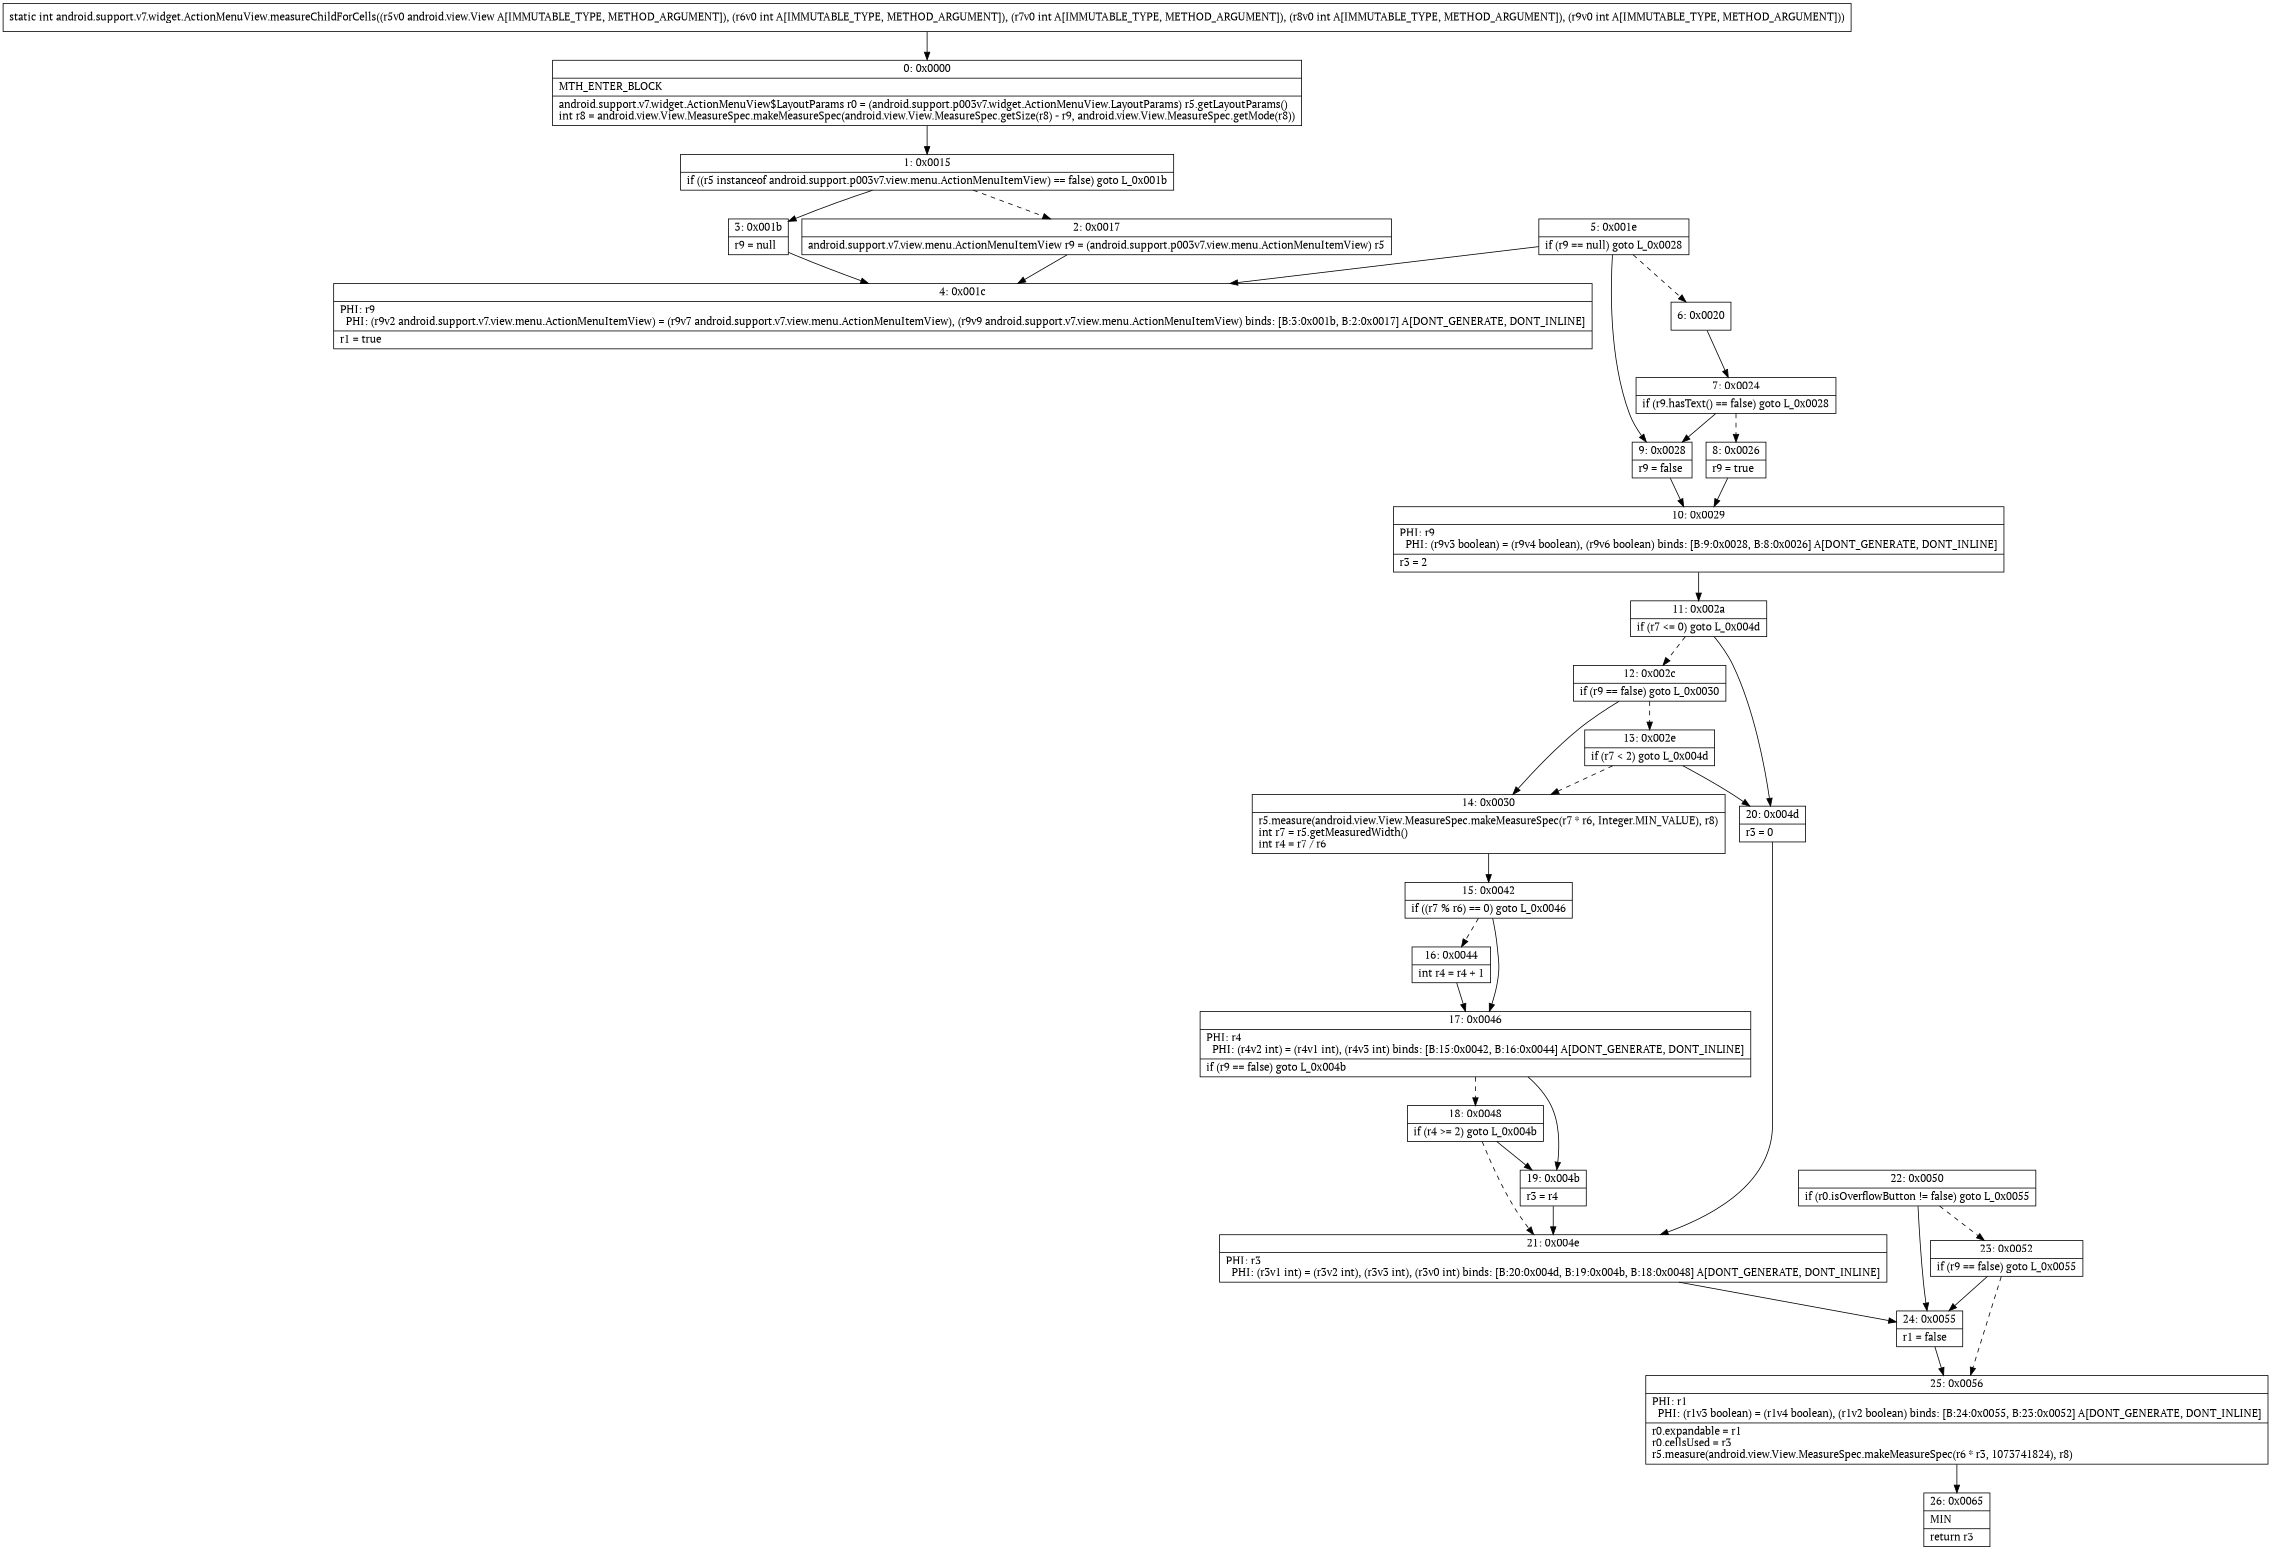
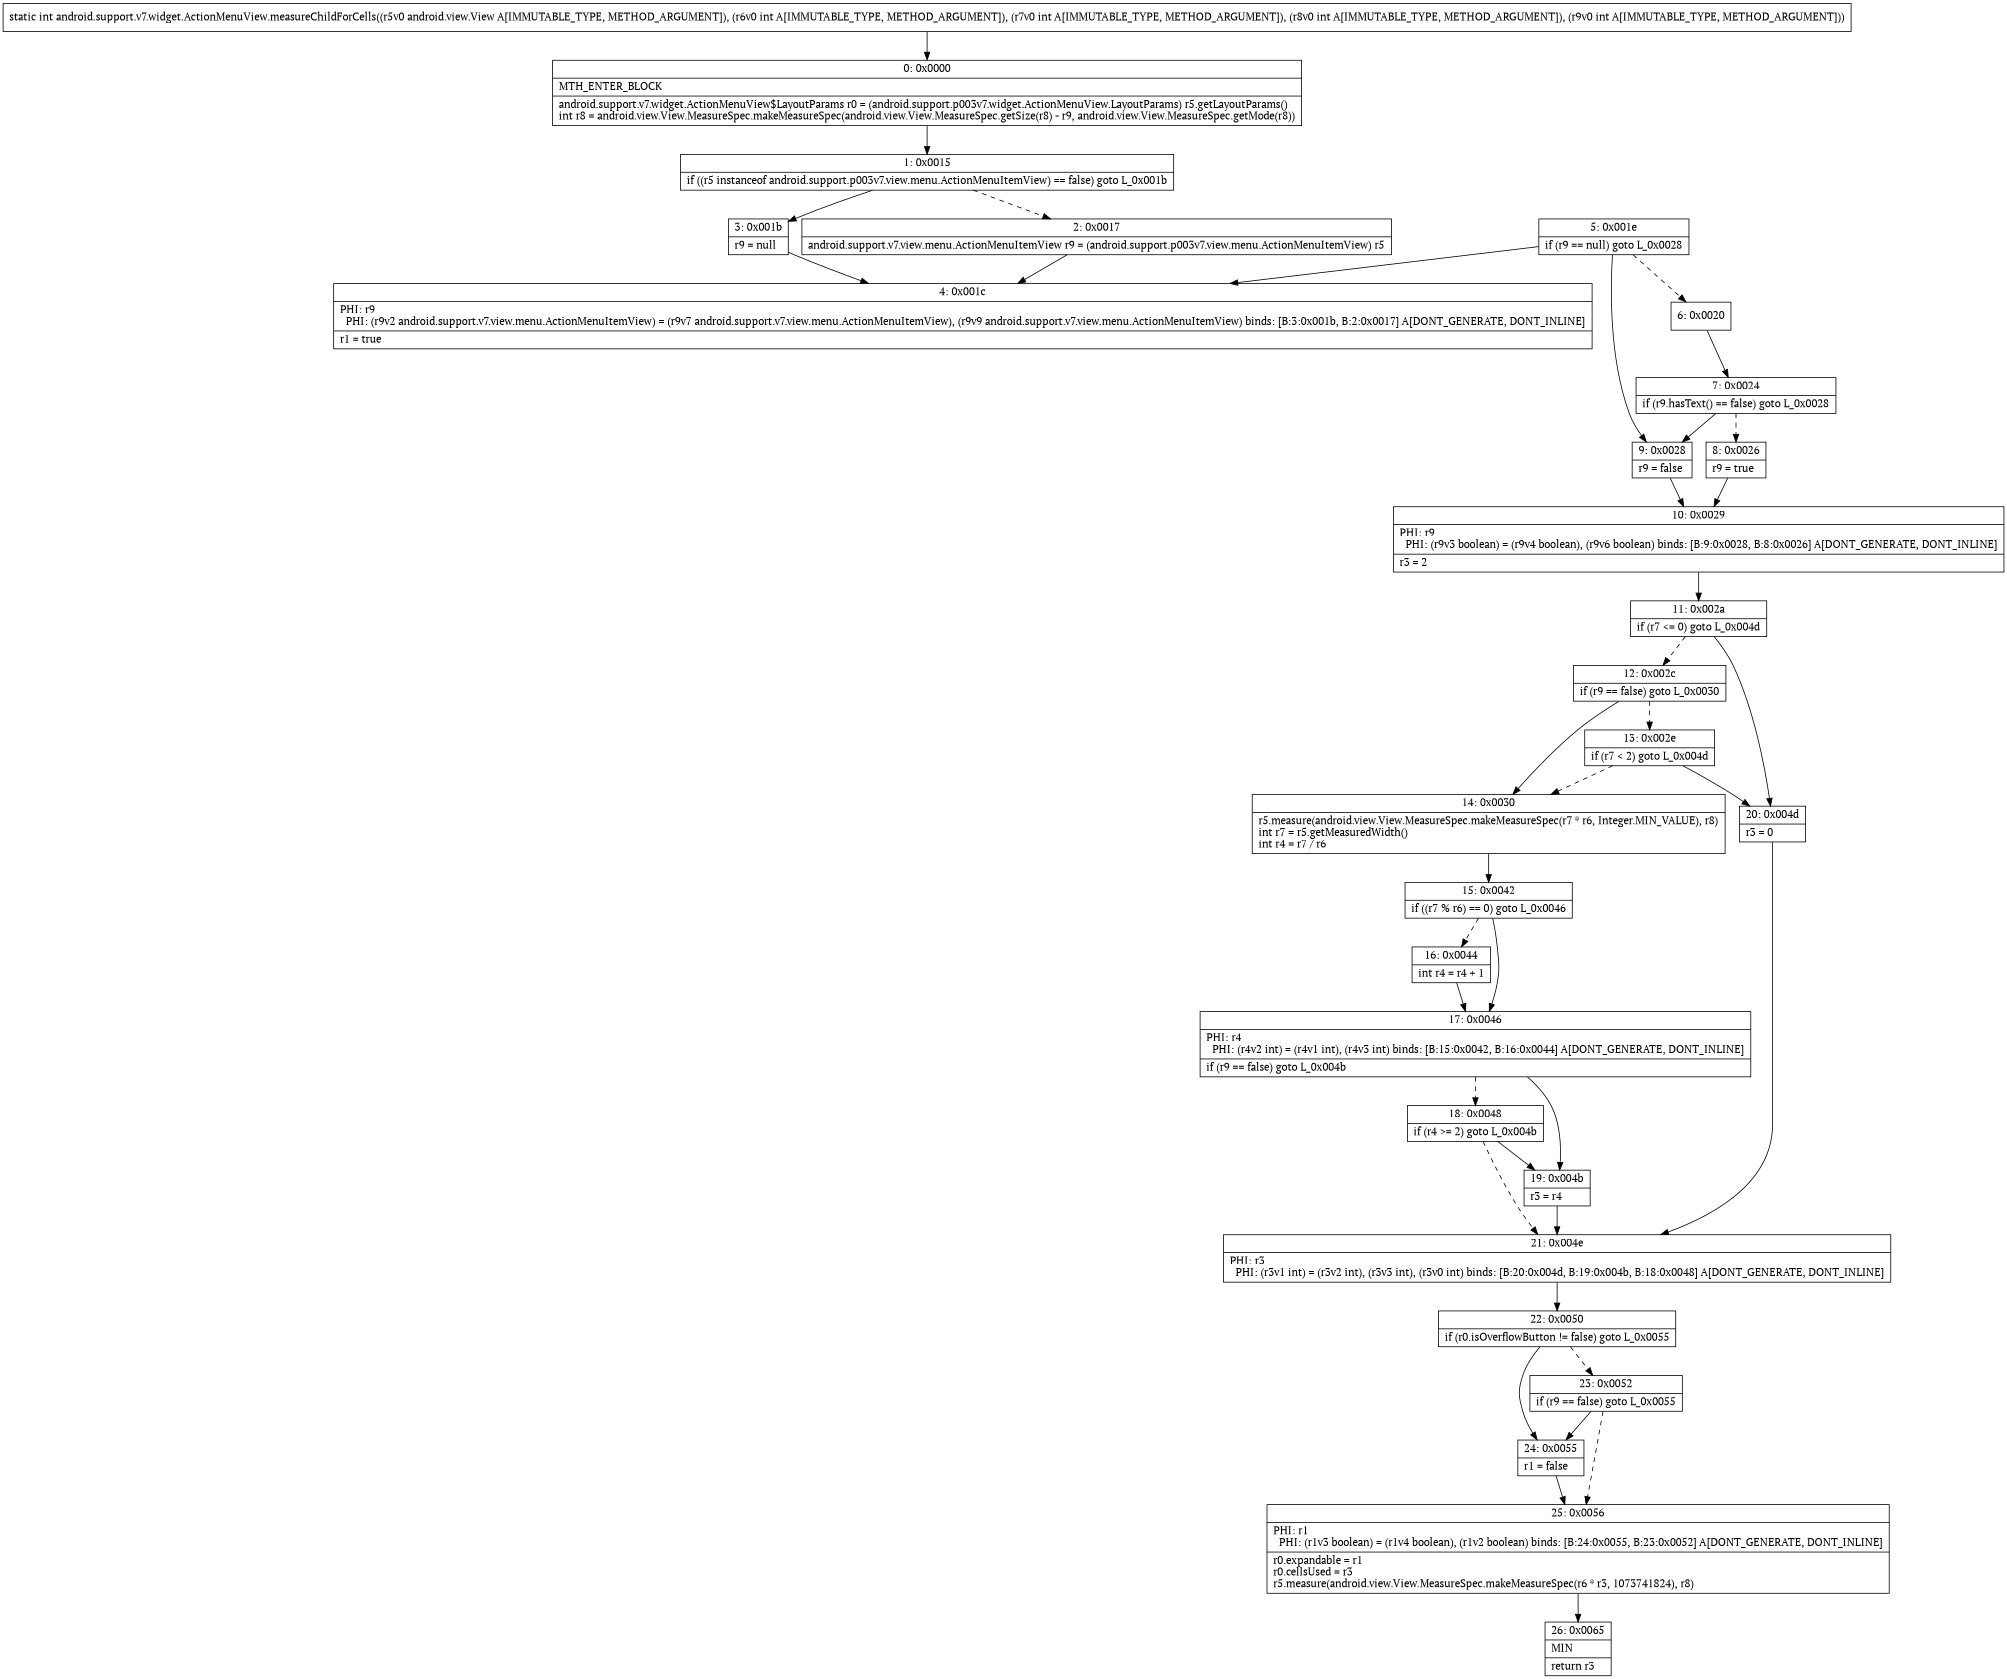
edge "21: 0x004e" -> "24: 0x0055": now "21: 0x004e" -> "22: 0x0050"
